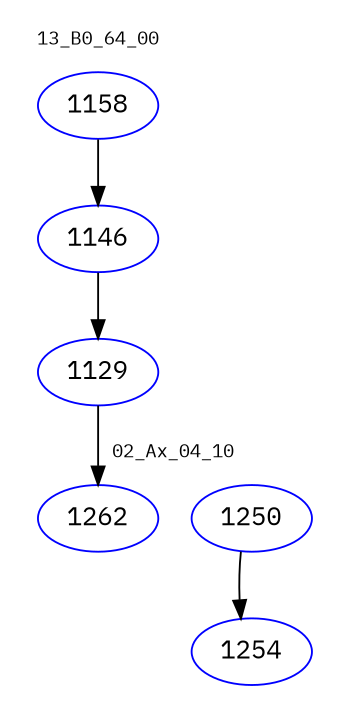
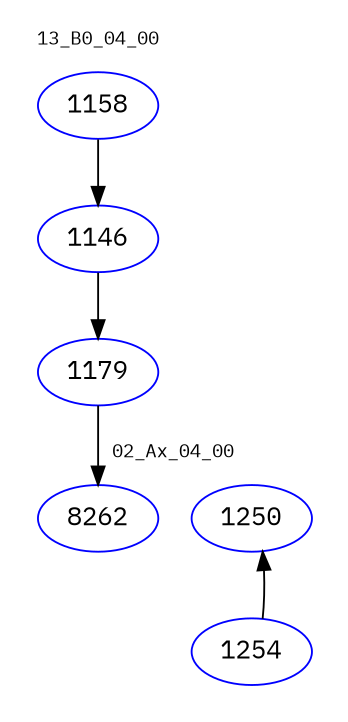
cluster "13_B0_64_00": label "13_B0_64_00" -> "13_B0_04_00"
node "1129": label "1129" -> "1179"
cluster "02_Ax_04_10": label "02_Ax_04_10" -> "02_Ax_04_00"
node "1262": label "1262" -> "8262"
edge "1250" -> "1254": reversed
